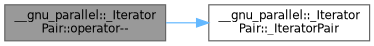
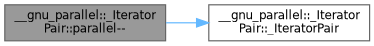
node "__gnu_parallel::_Iterator Pair::operator--": label "__gnu_parallel::_Iterator Pair::operator--" -> "__gnu_parallel::_Iterator Pair::parallel--"
